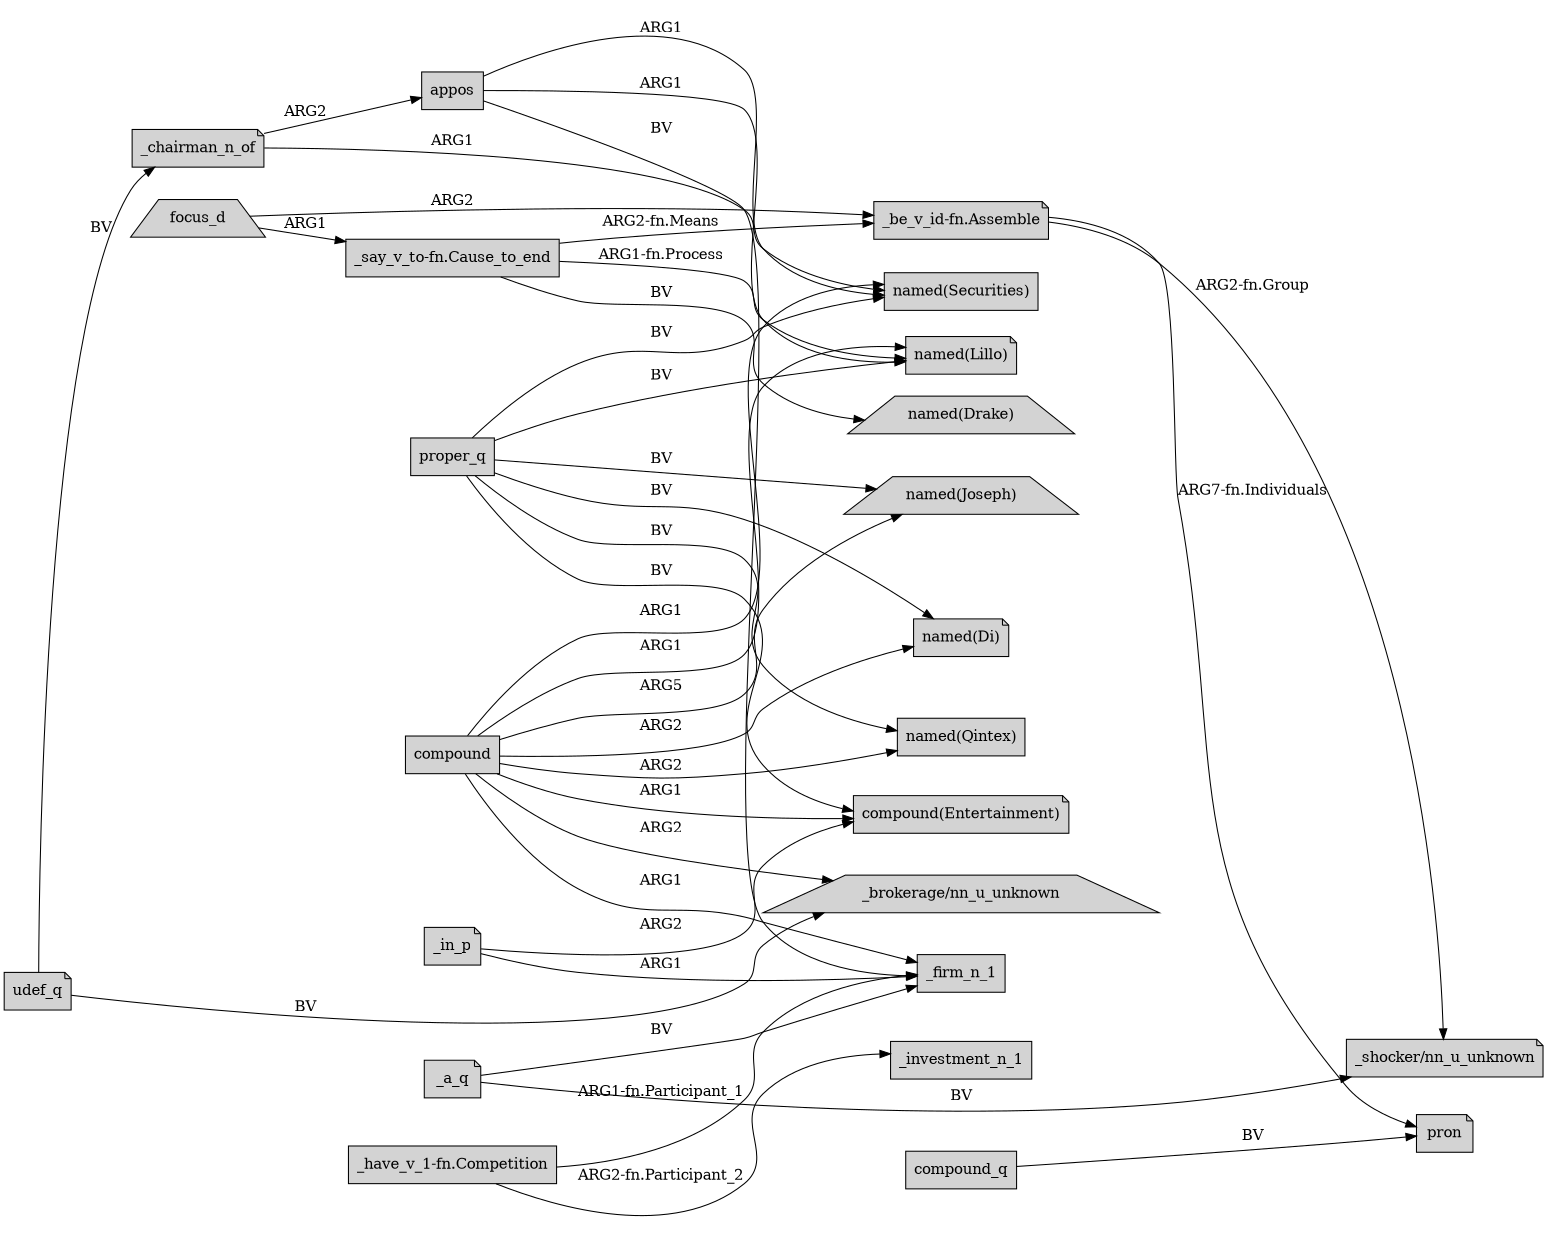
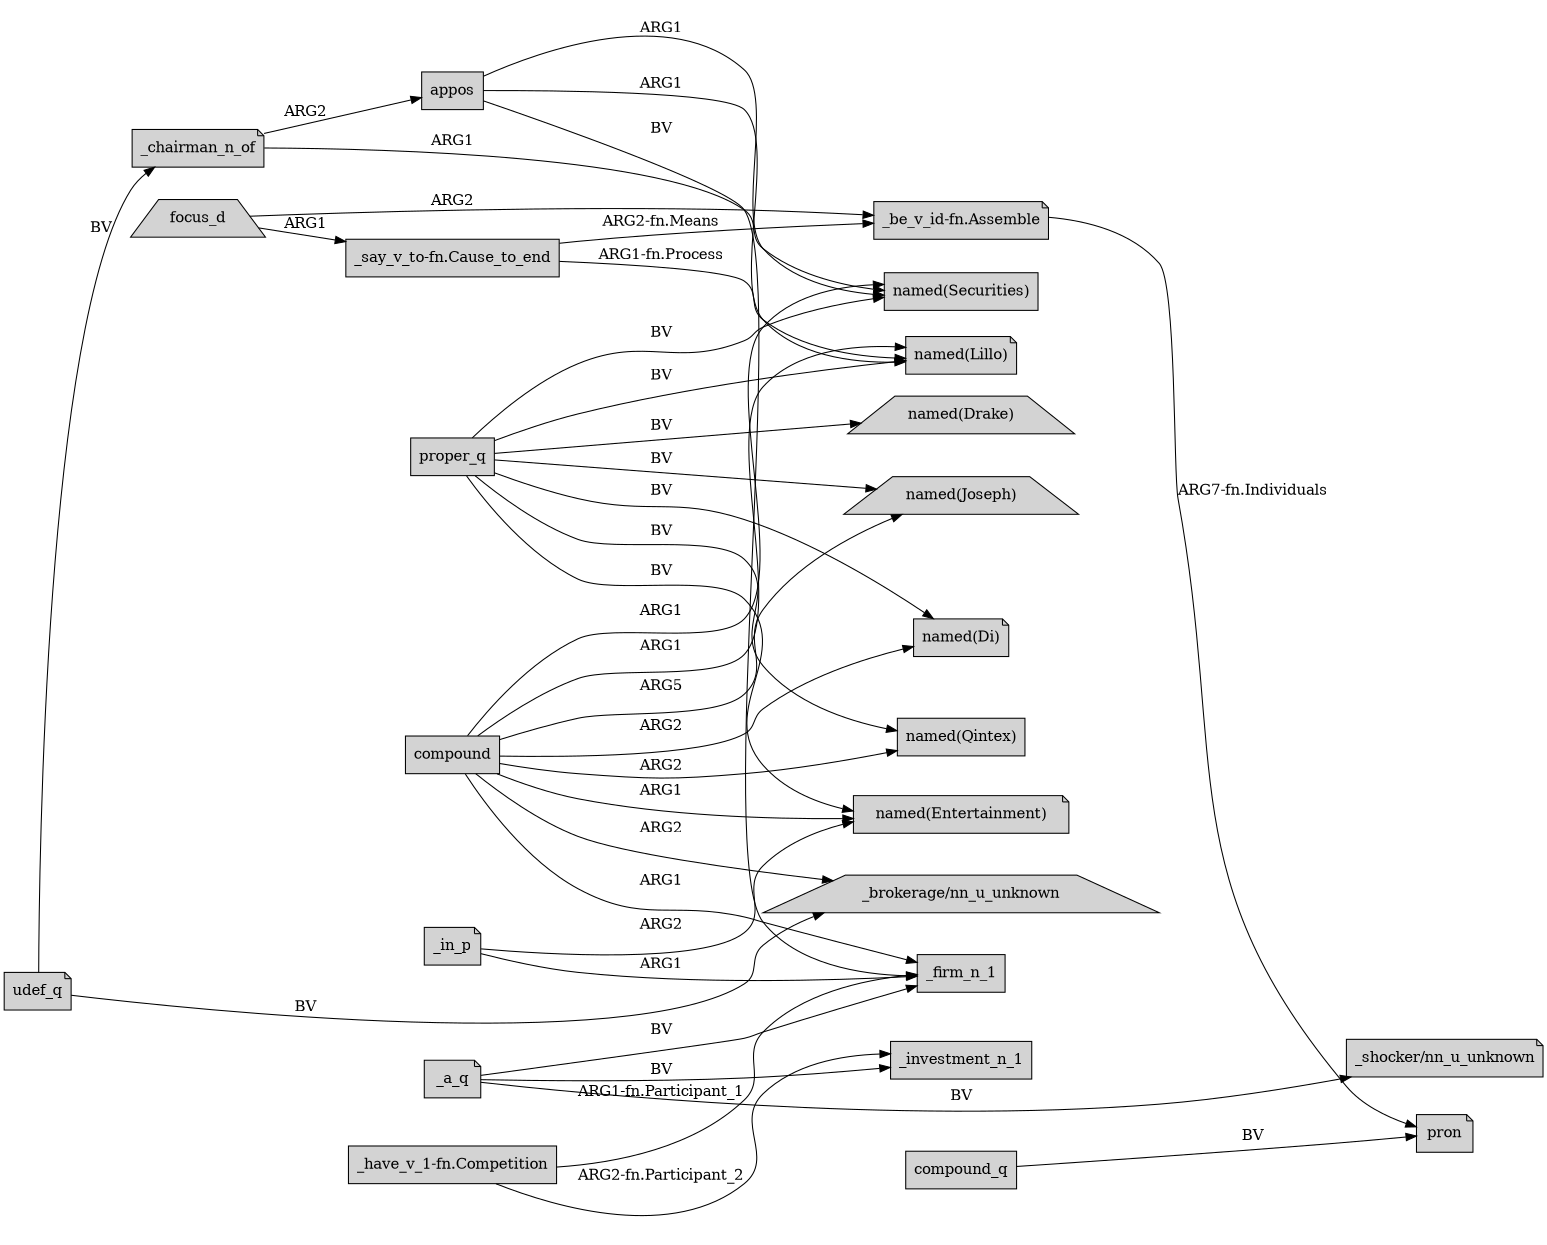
edge "_say_v_to-fn.Cause_to_end" -> "named(Drake)": now "proper_q" -> "named(Drake)"
edge "_be_v_id-fn.Assemble" -> "_shocker/nn_u_unknown": removed, label "ARG2-fn.Group"
node "compound(Entertainment)": label "compound(Entertainment)" -> "named(Entertainment)"
edge "_a_q" -> "_investment_n_1": added, label "BV"
